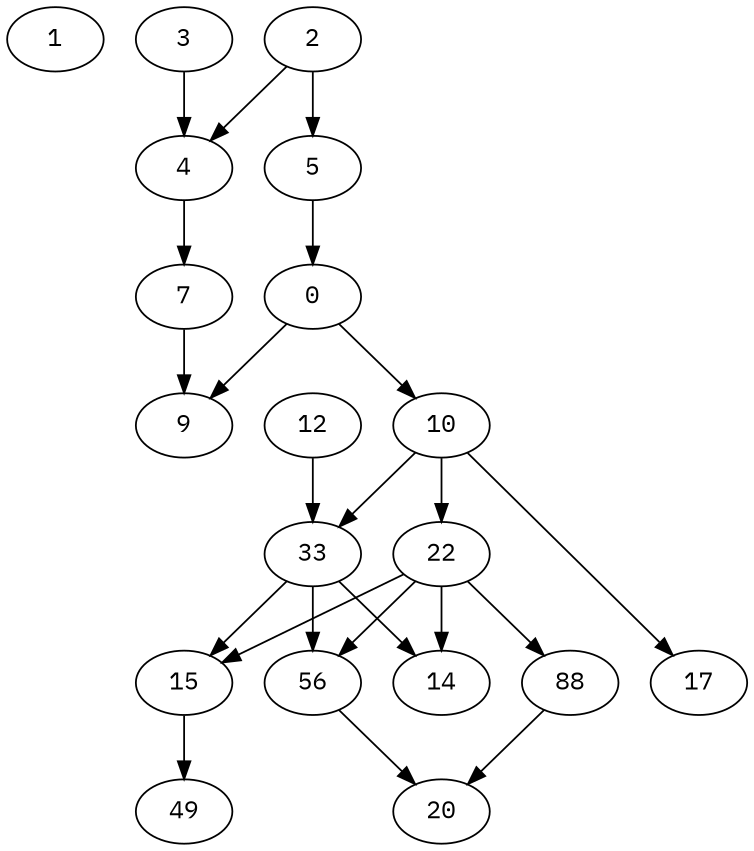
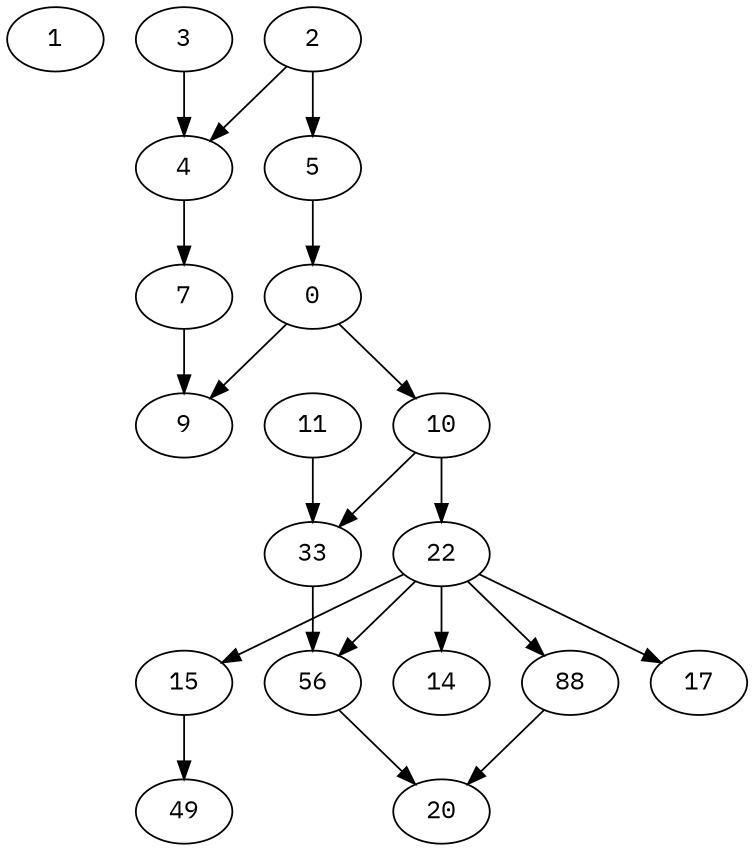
node "12": label "12" -> "11"
edge "10" -> "17": now "22" -> "17"
edge "33" -> "14": removed
edge "33" -> "15": removed
